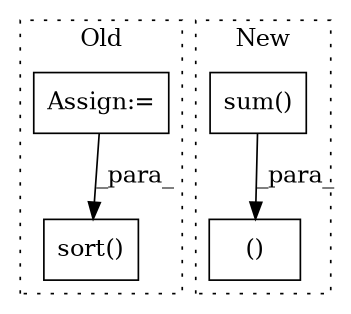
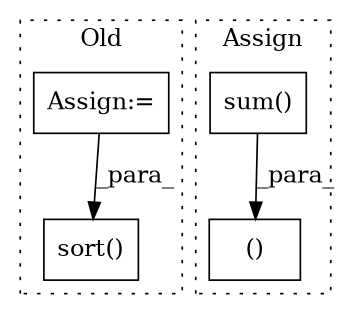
cluster "New": label "New" -> "Assign"
